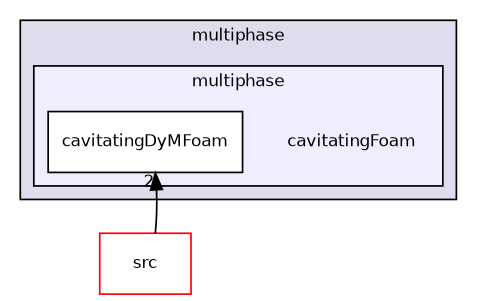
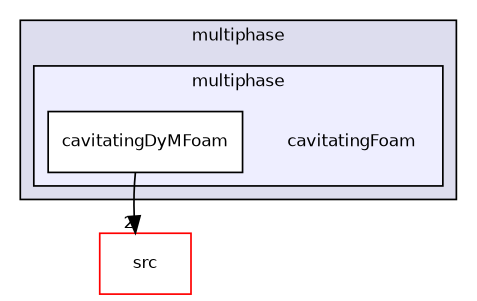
edge "src" -> "cavitatingDyMFoam": reversed
